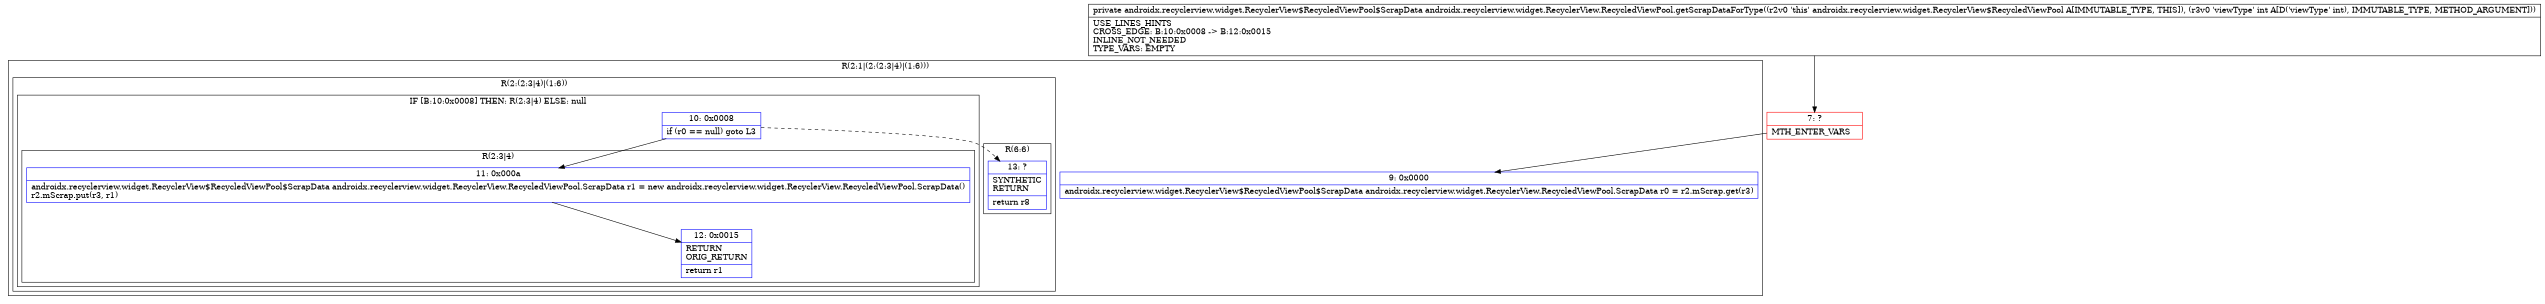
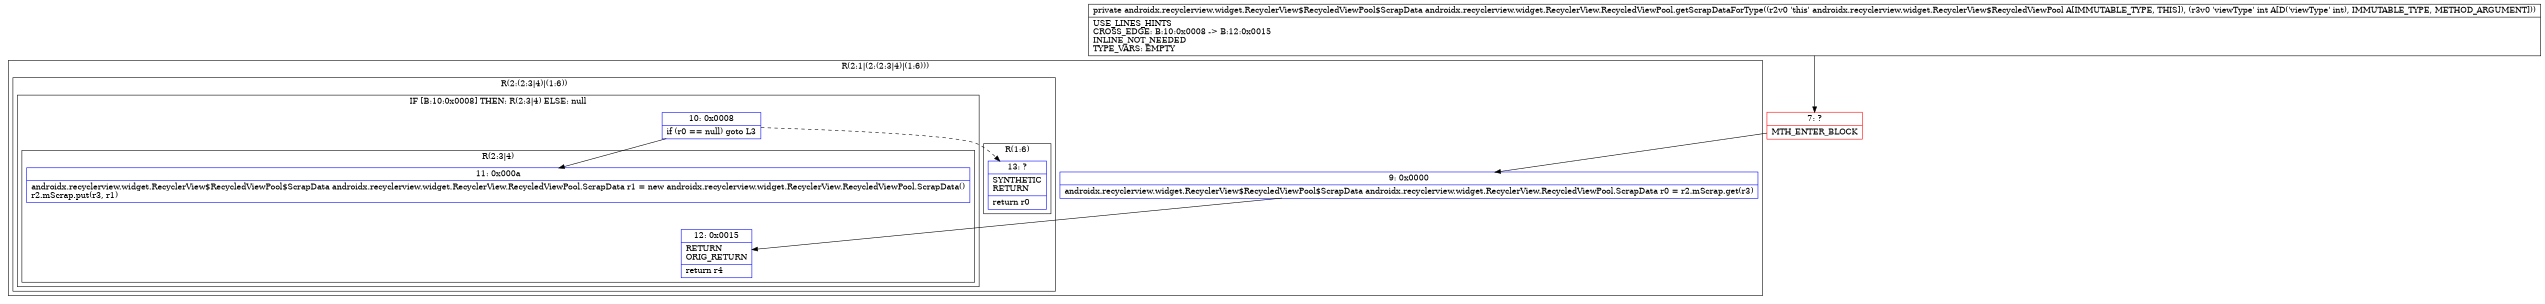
node "7: ?": text "MTH_ENTER_VARS" -> "MTH_ENTER_BLOCK"
cluster "R(6:6)": label "R(6:6)" -> "R(1:6)"
node "13: ?": text "return r8" -> "return r0"
edge "11: 0x000a" -> "12: 0x0015": now "9: 0x0000" -> "12: 0x0015"
node "12: 0x0015": text "return r1" -> "return r4"
